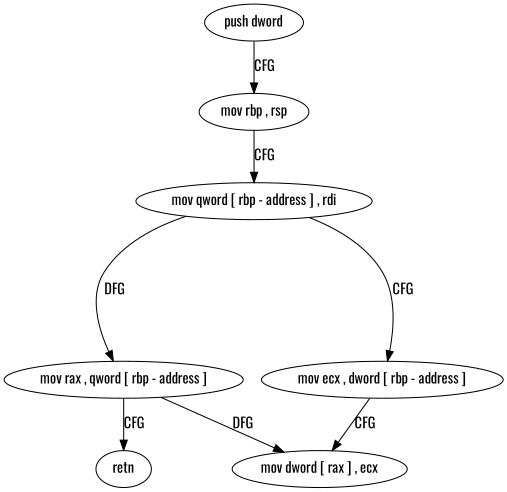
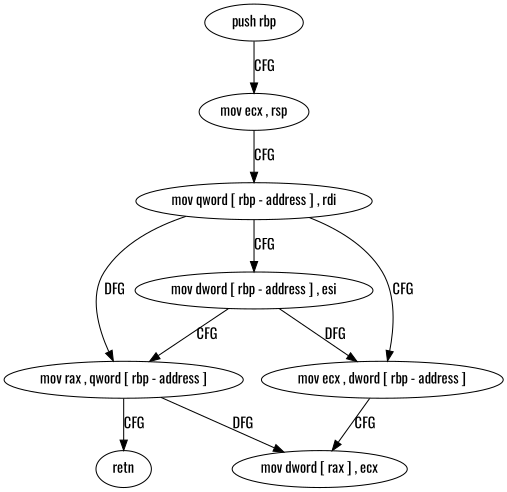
node "push dword": label "push dword" -> "push rbp"
node "mov rbp , rsp": label "mov rbp , rsp" -> "mov ecx , rsp"
node "mov dword [ rbp - address ] , esi": added
